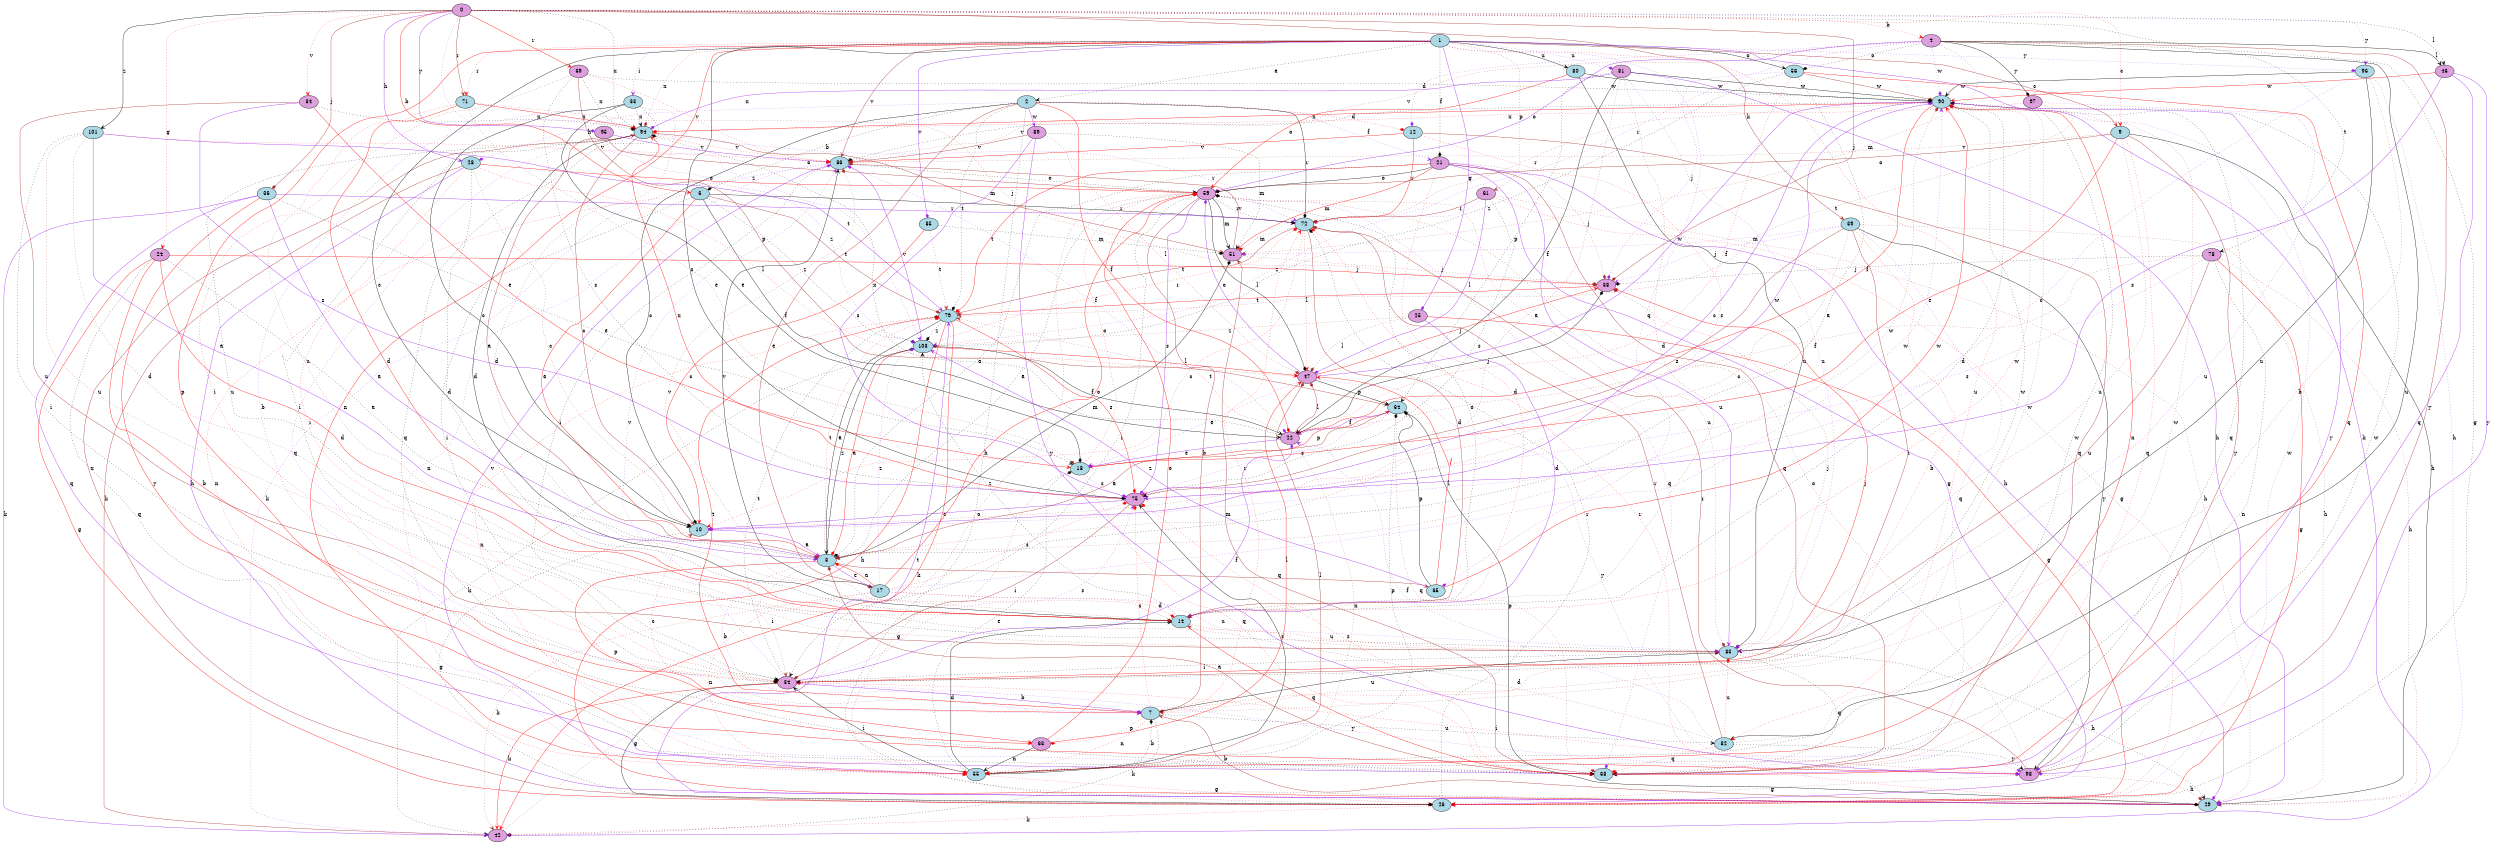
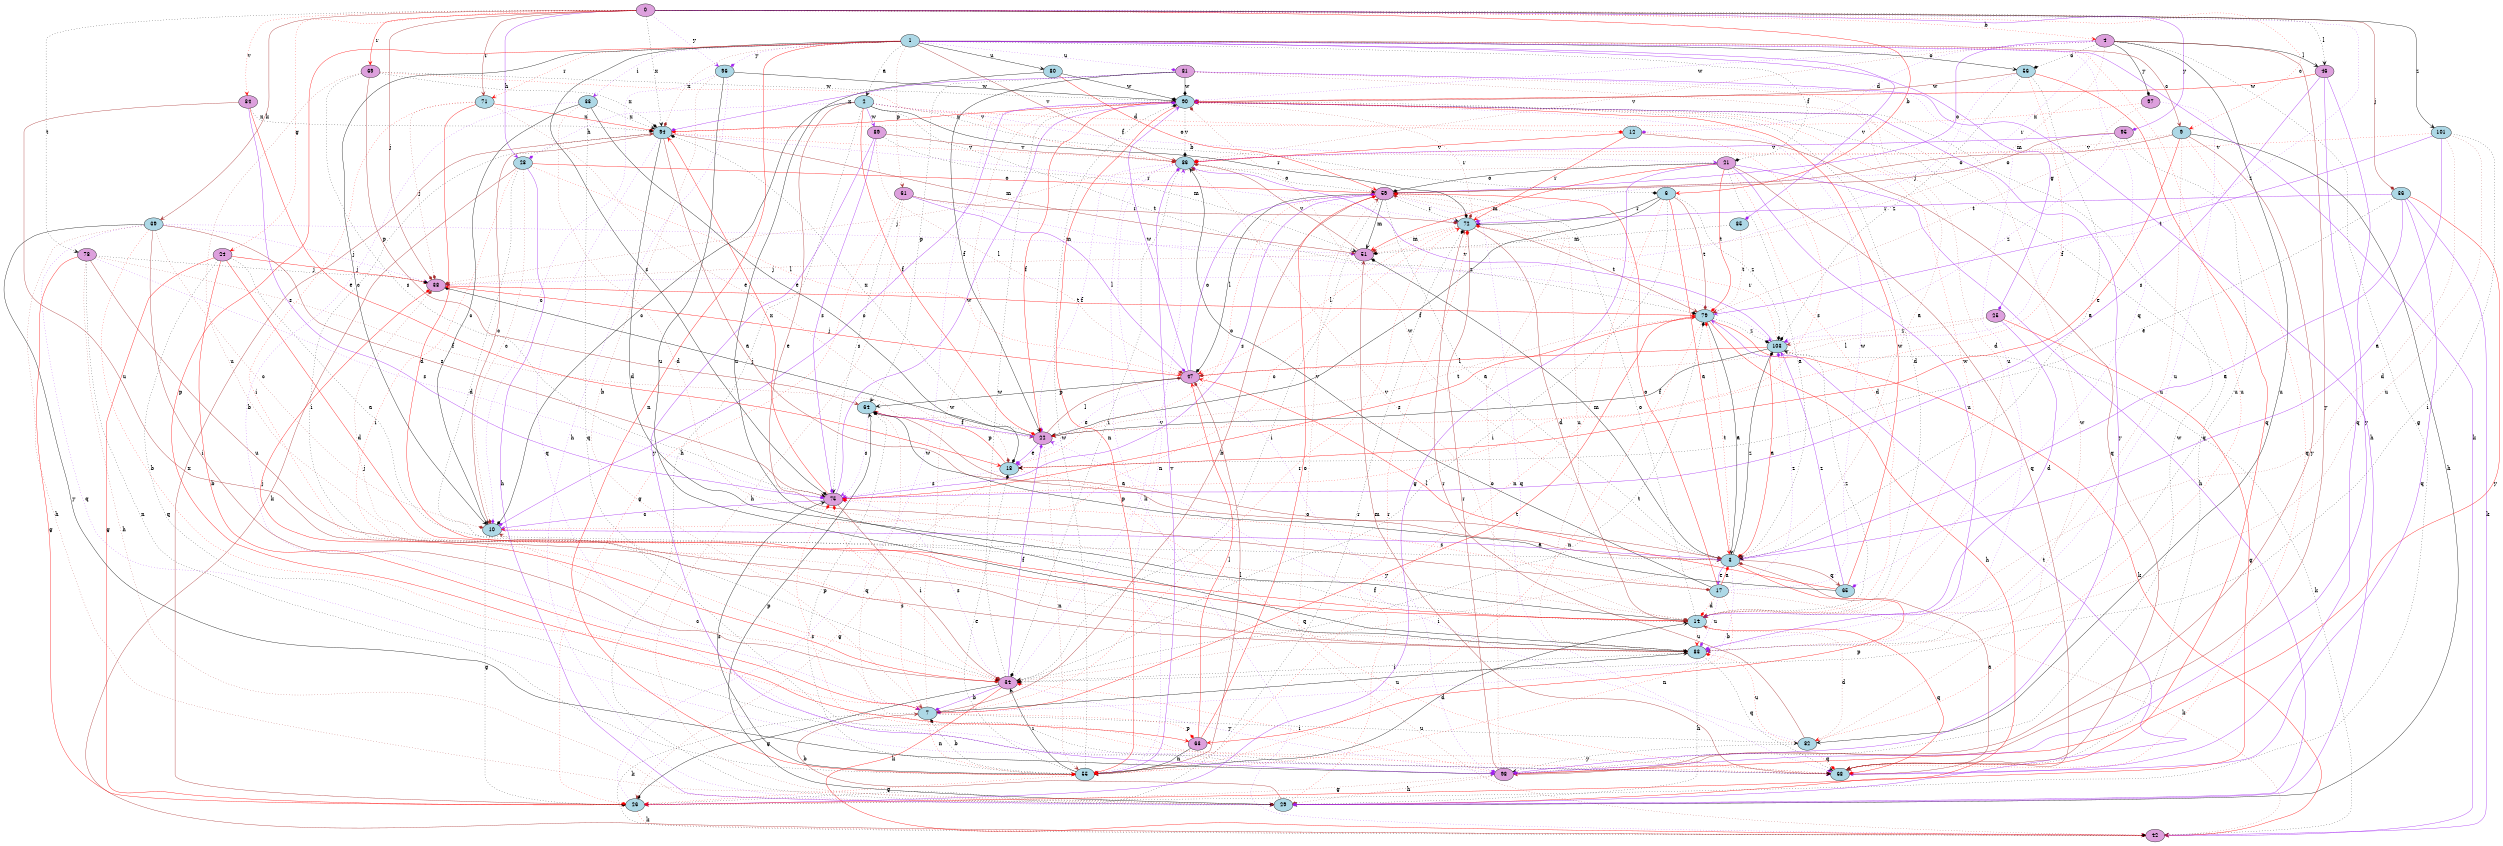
edge "85" -> "10": removed, label "c"
